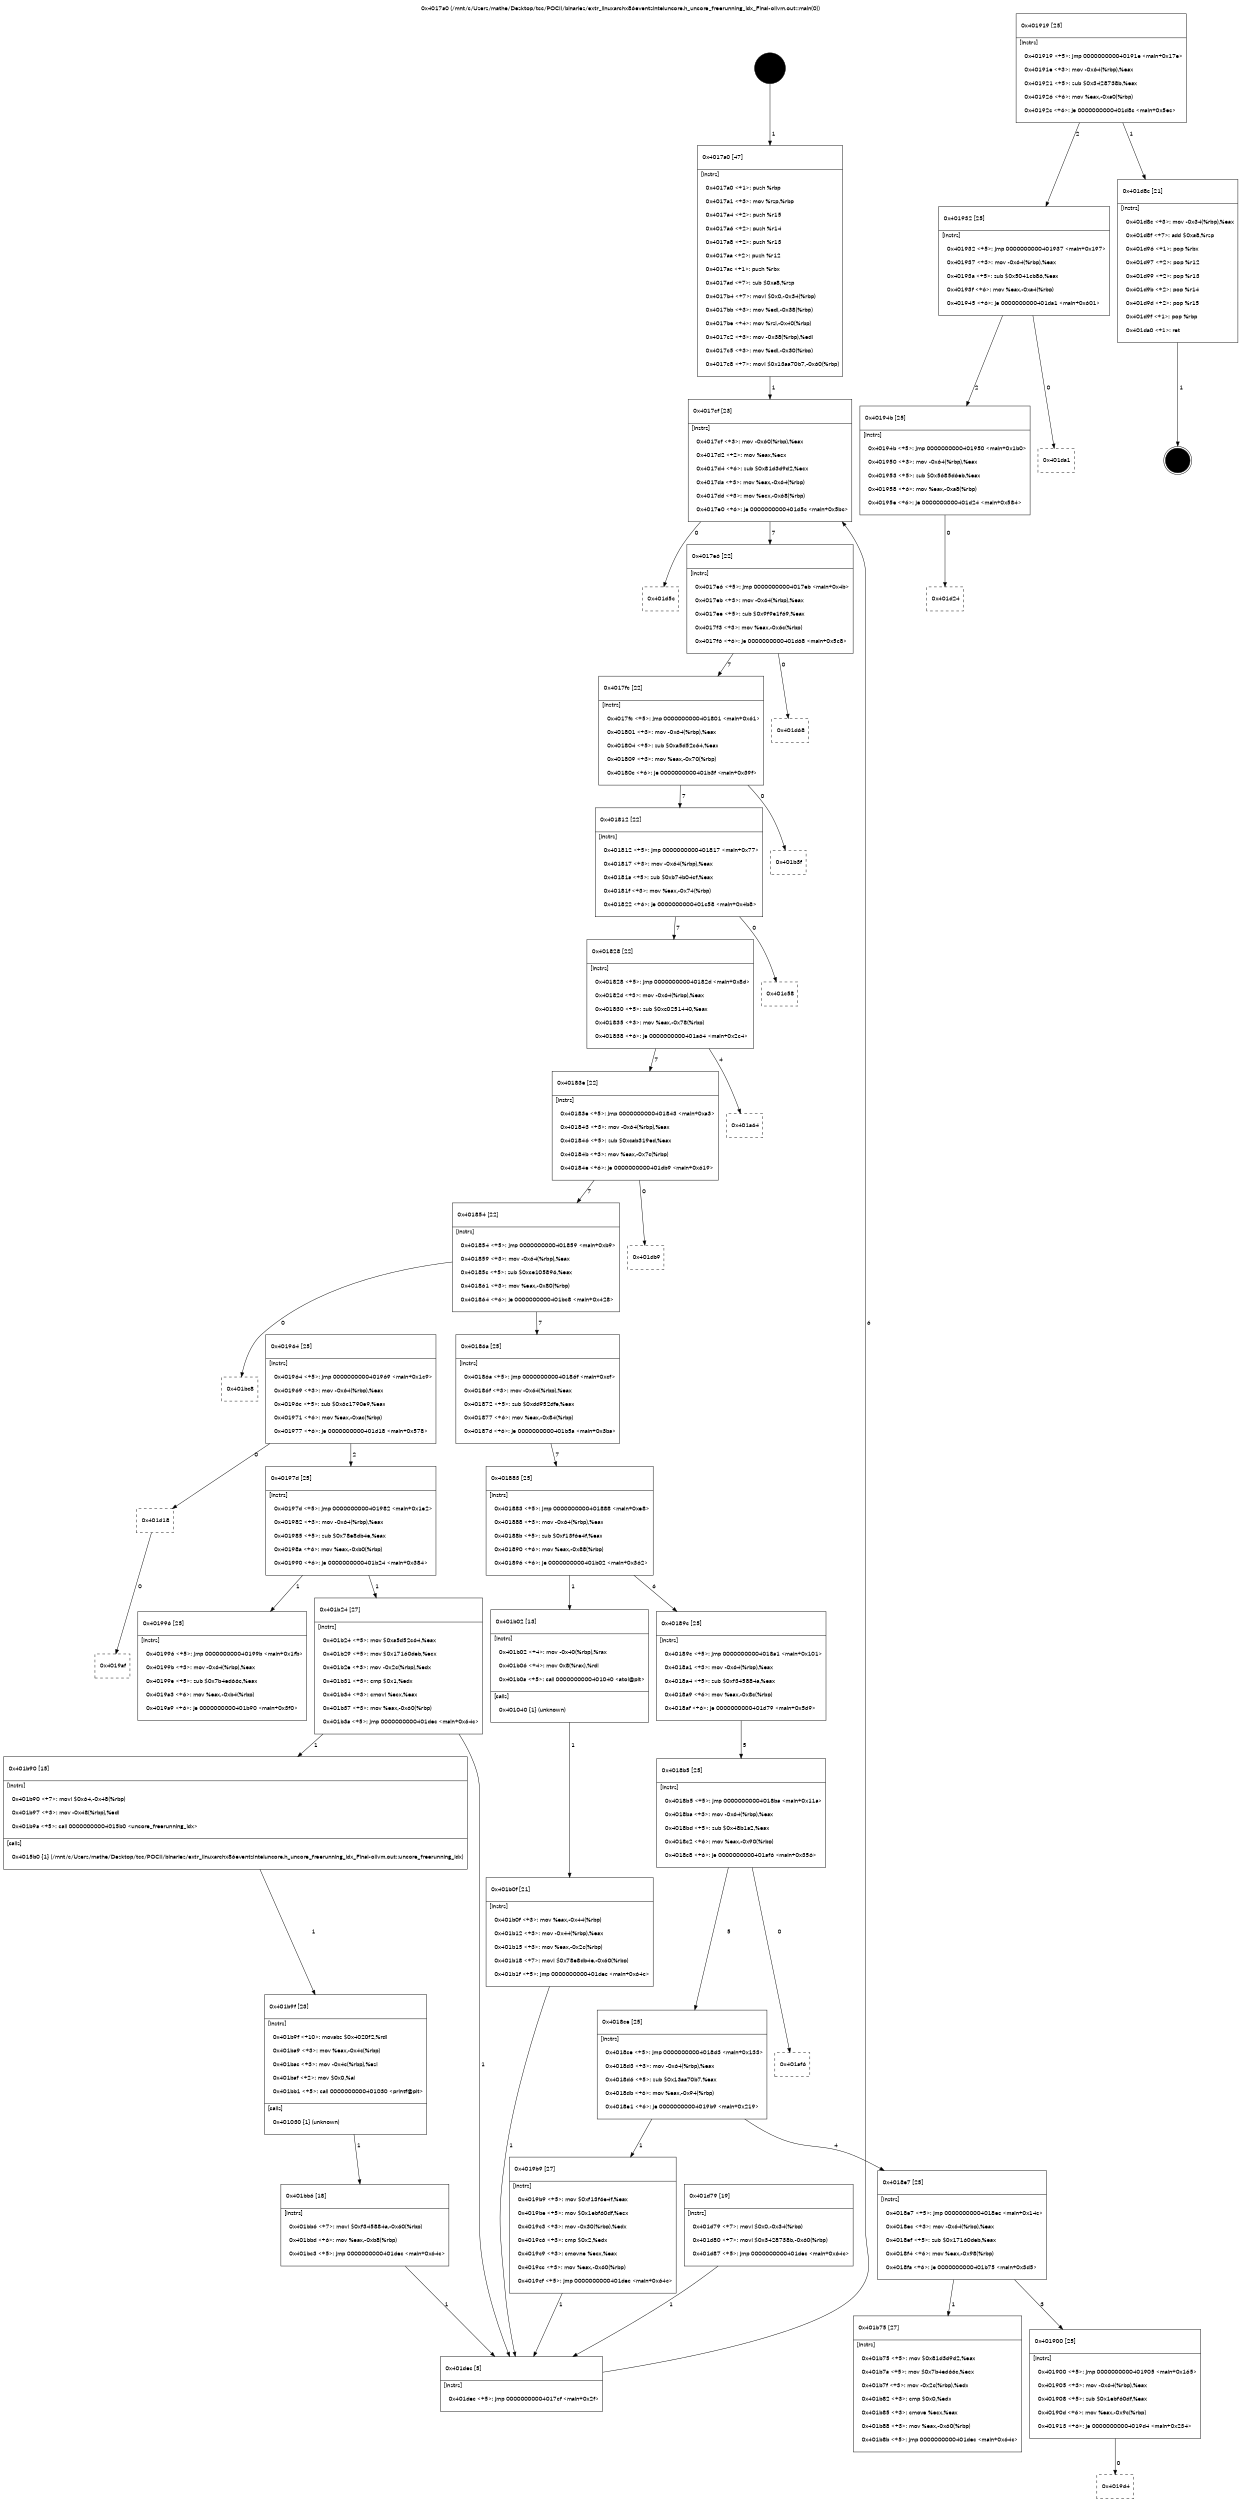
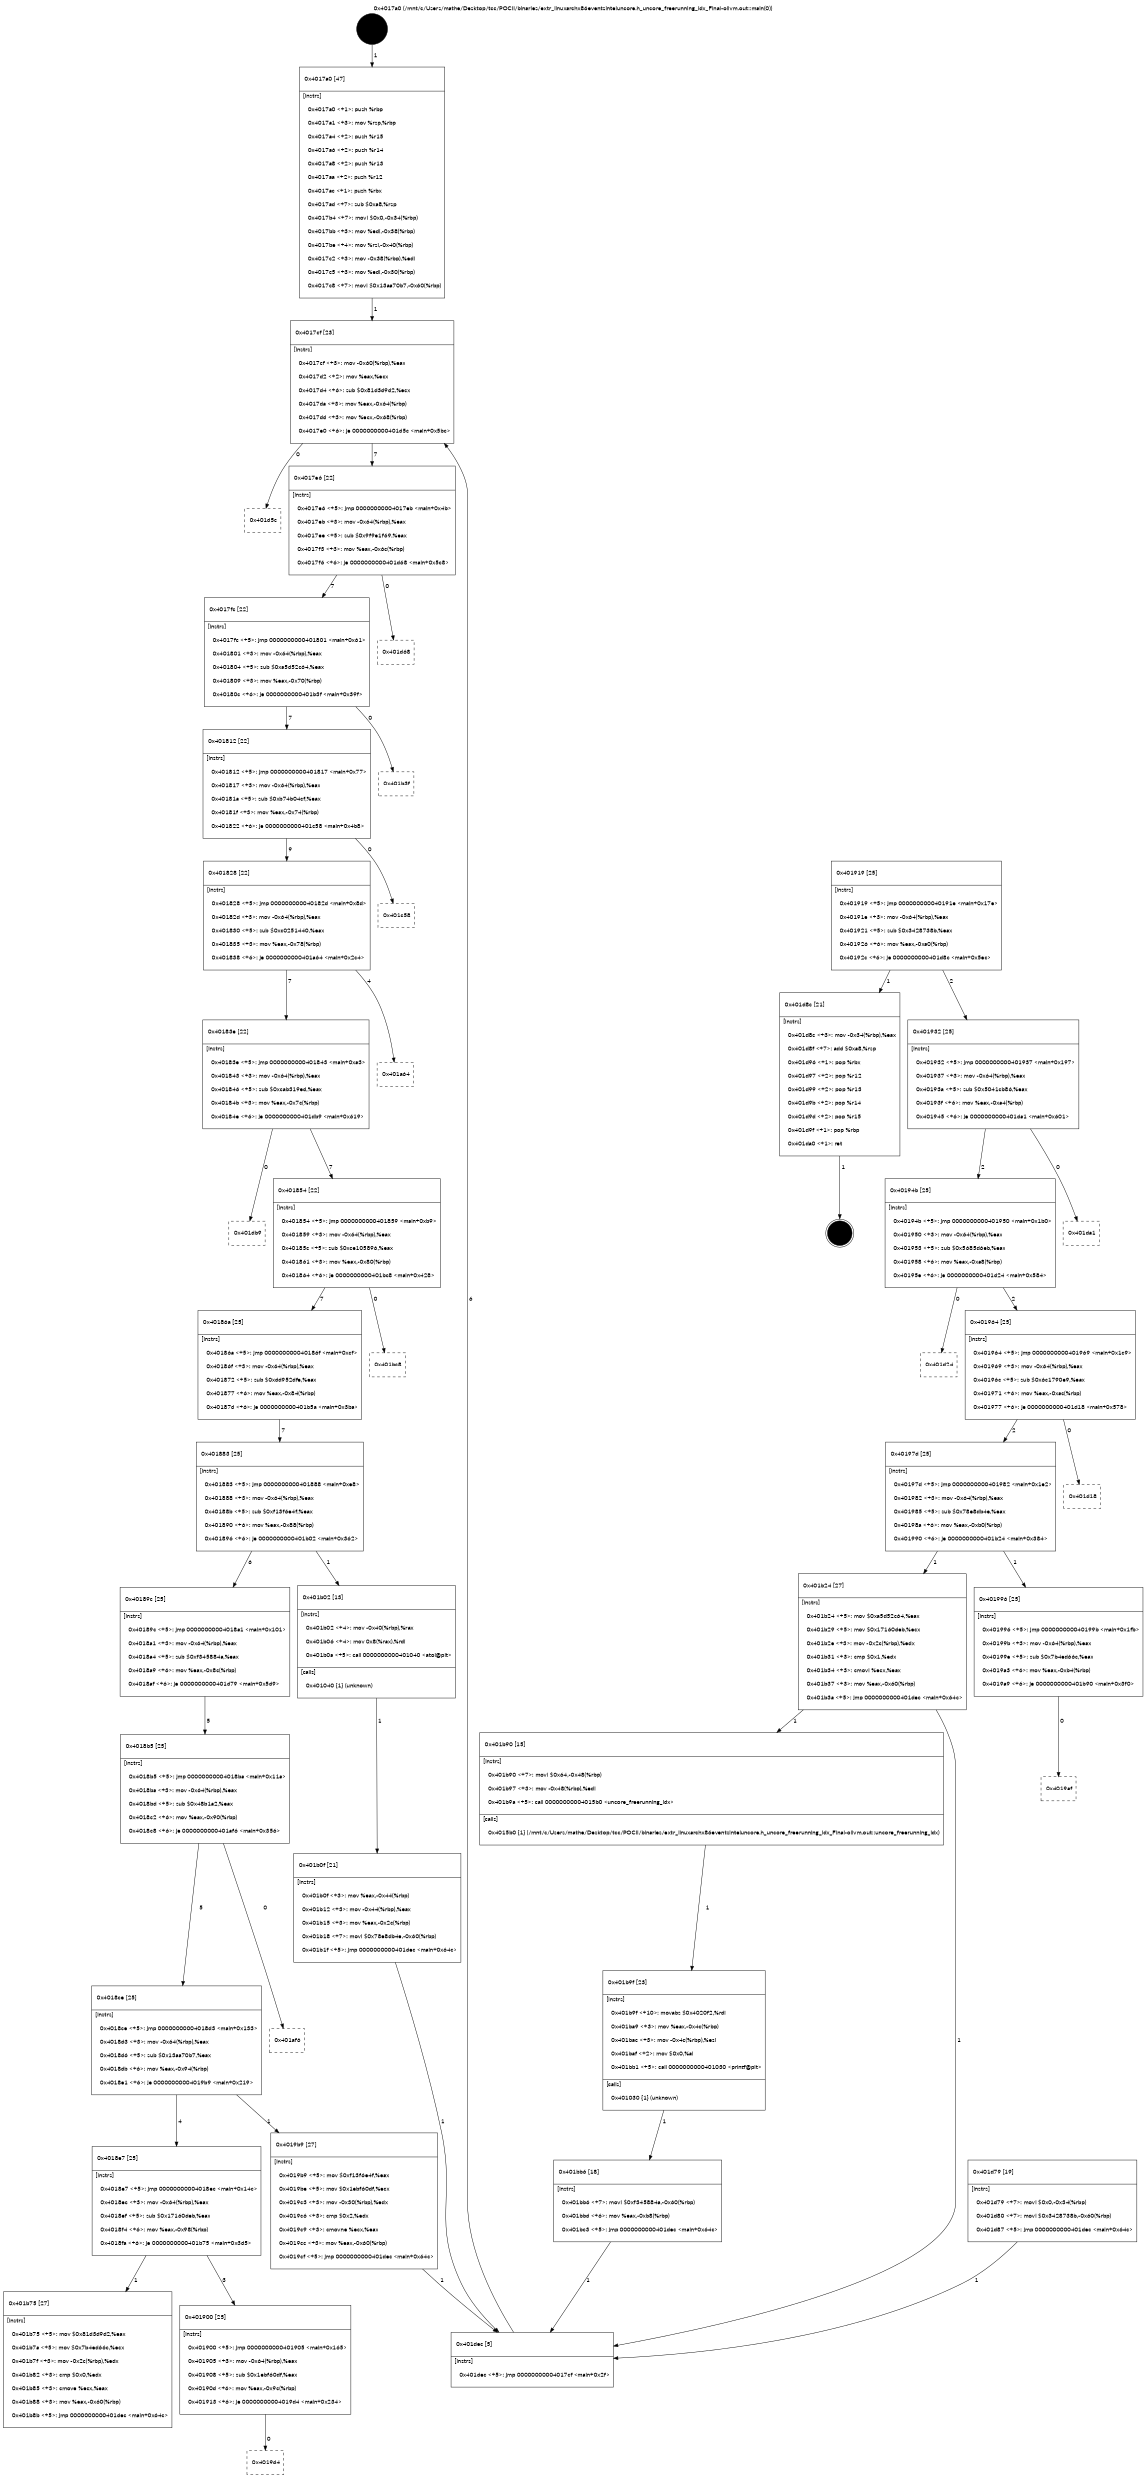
edge "0x401812 [22]" -> "0x401828 [22]": label " 7" -> " 9"
edge "0x40194b [25]" -> "0x401964 [25]": added, label "2"
edge "0x401d18" -> "0x4019af": now "0x401996 [25]" -> "0x4019af"
